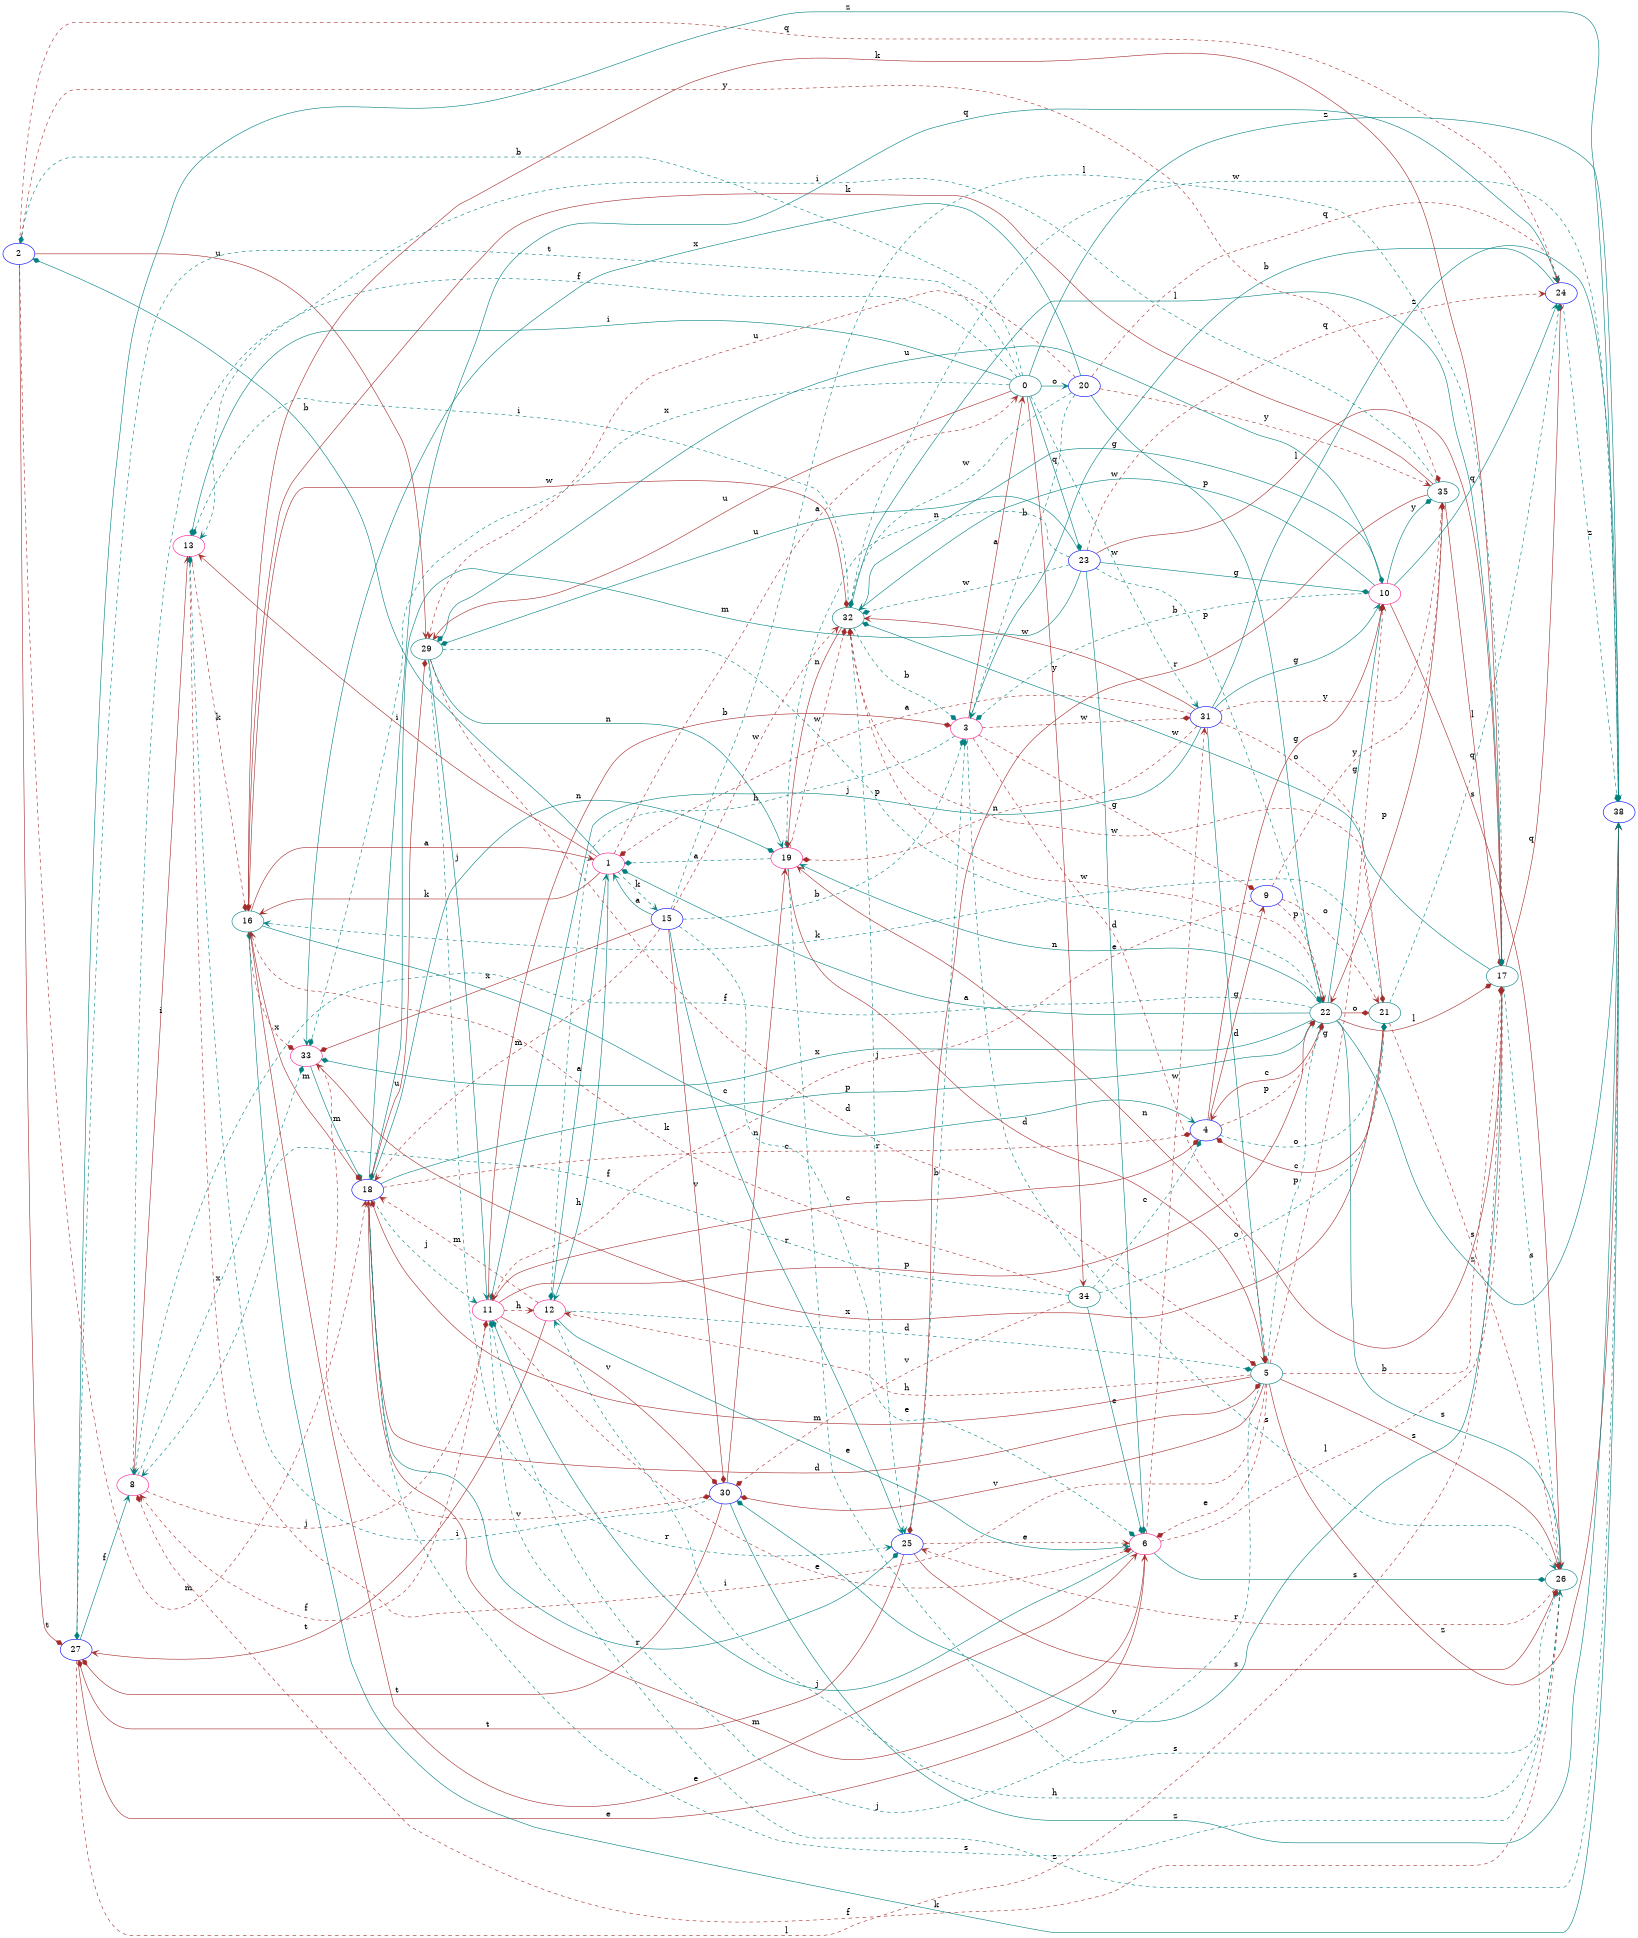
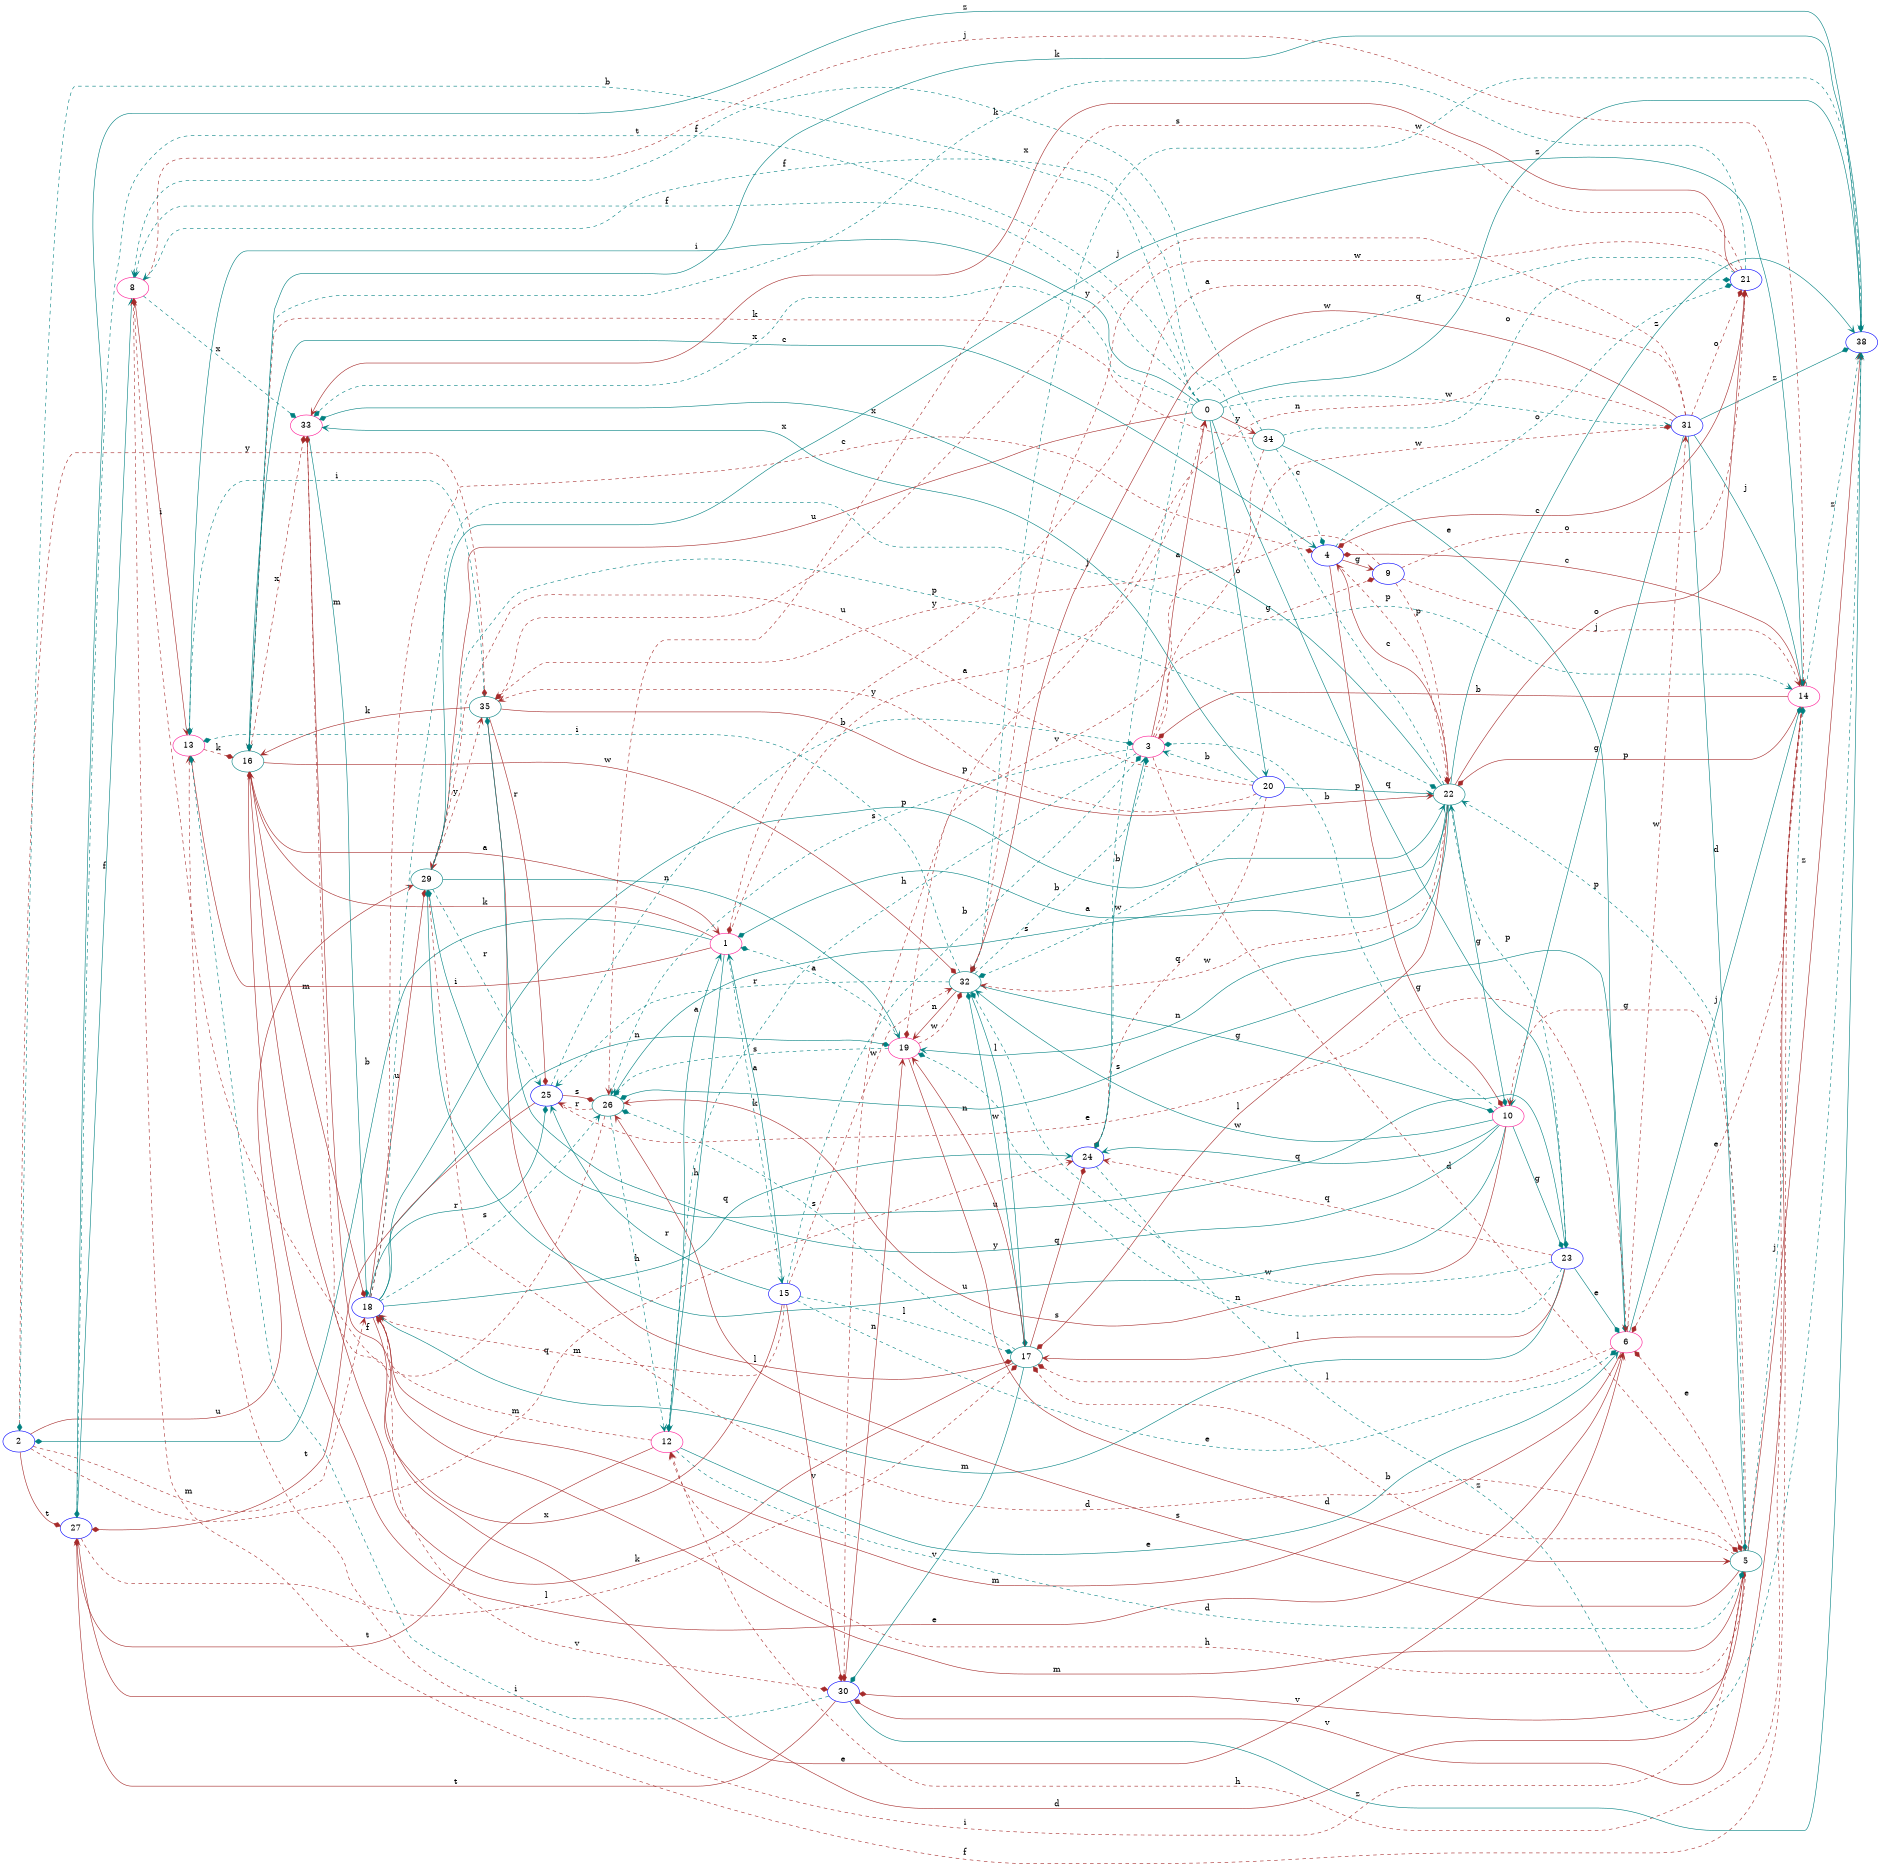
edge "23" -> "10": reversed
edge "29" -> "35": added, label "y"
node "21": color teal -> blue
node "11": label "11" -> "14"
